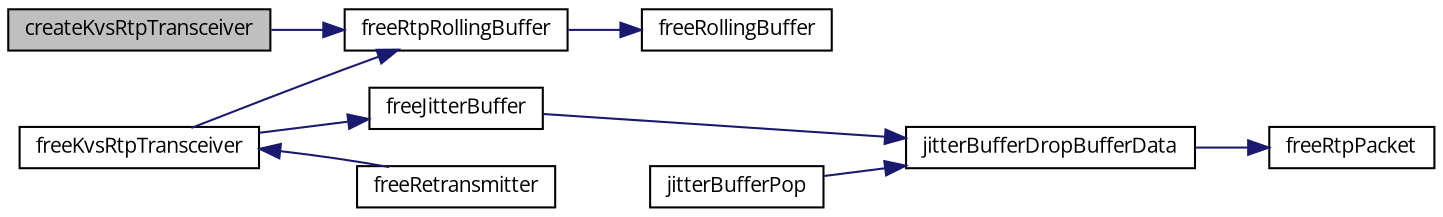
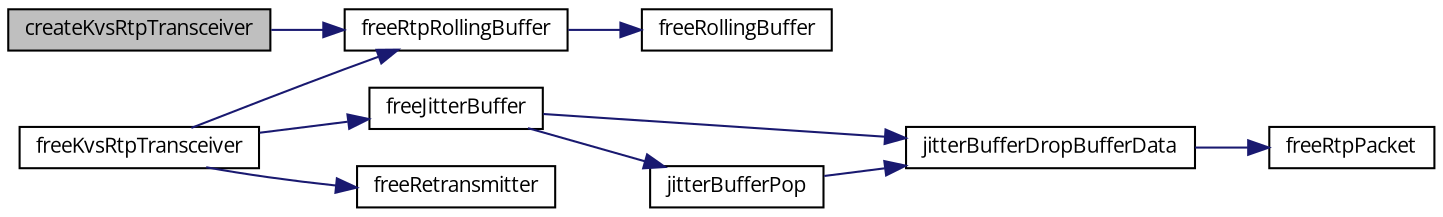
edge "freeJitterBuffer" -> "jitterBufferPop": added
edge "freeRetransmitter" -> "freeKvsRtpTransceiver": reversed
